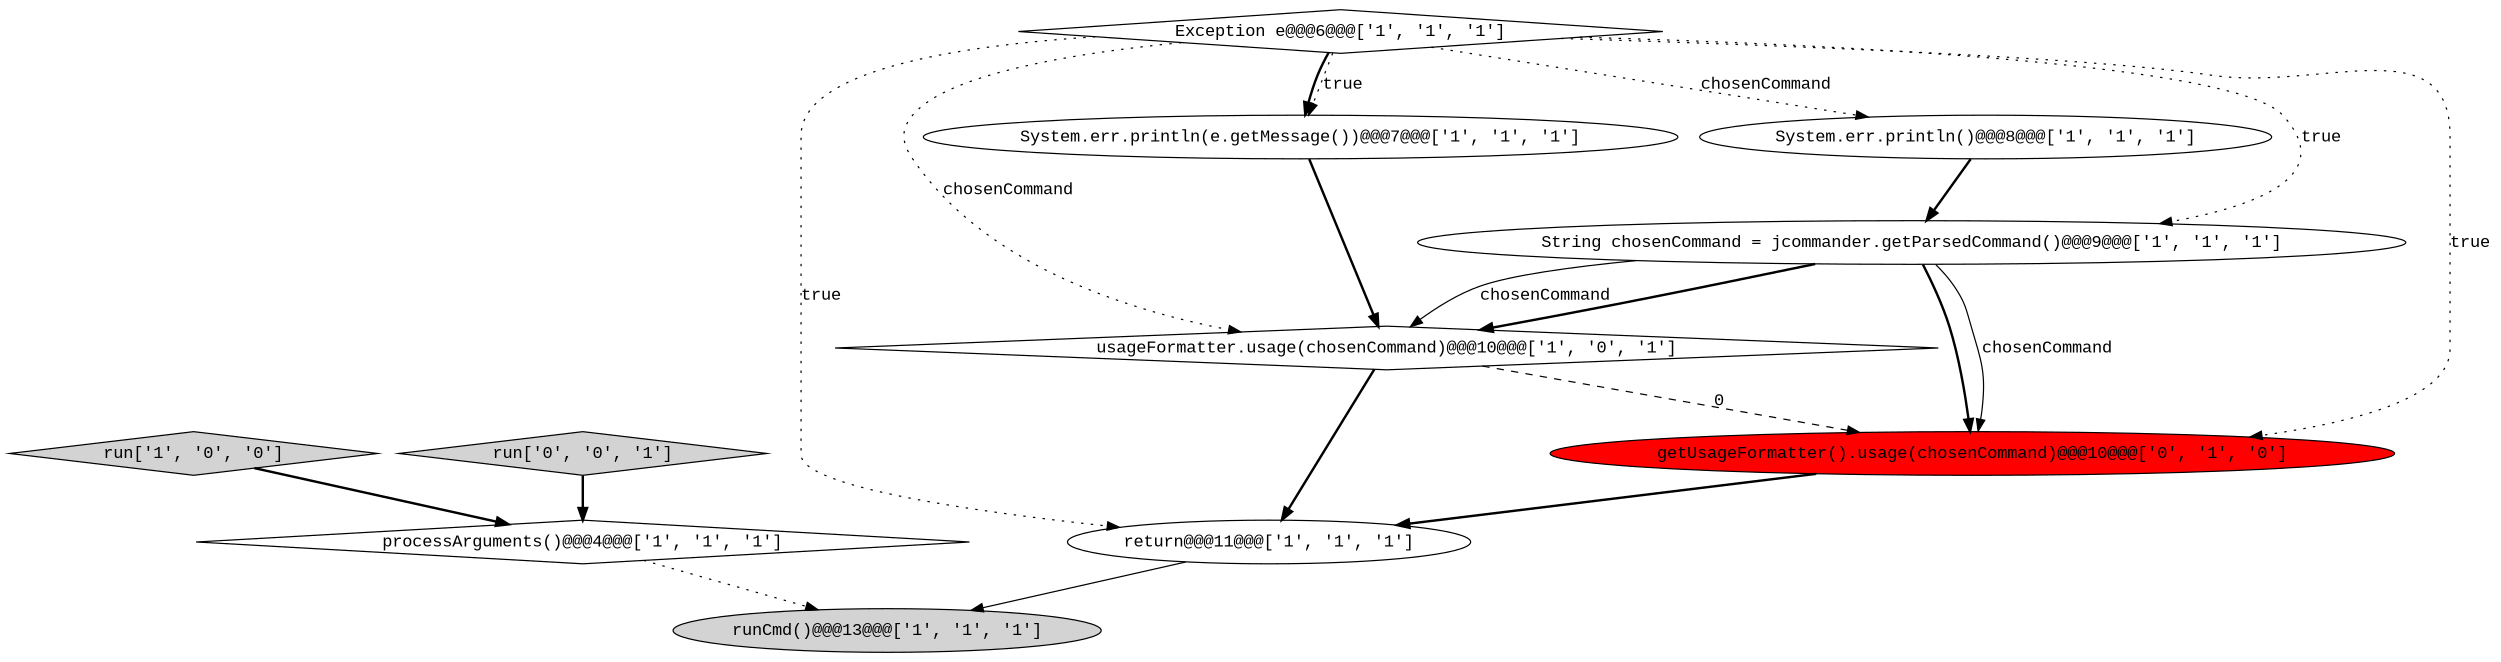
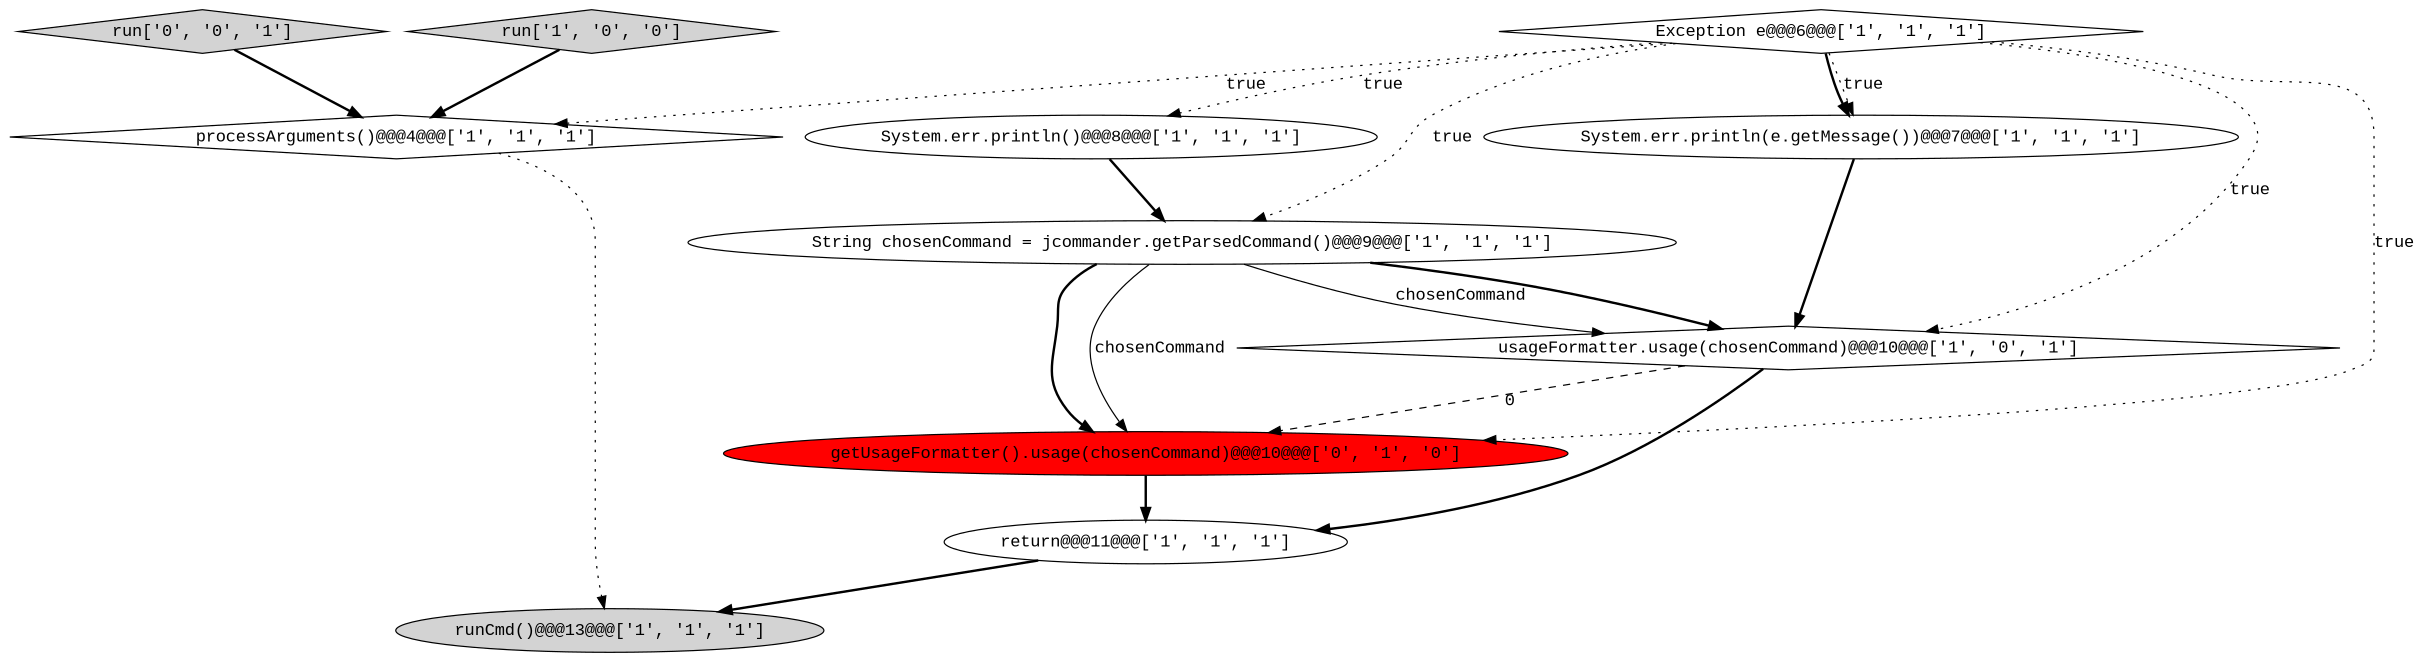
edge "Exception e@@@6@@@['1', '1', '1']" -> "System.err.println()@@@8@@@['1', '1', '1']": label "chosenCommand" -> "true"
edge "Exception e@@@6@@@['1', '1', '1']" -> "usageFormatter.usage(chosenCommand)@@@10@@@['1', '0', '1']": label "chosenCommand" -> "true"
edge "Exception e@@@6@@@['1', '1', '1']" -> "return@@@11@@@['1', '1', '1']": now "Exception e@@@6@@@['1', '1', '1']" -> "processArguments()@@@4@@@['1', '1', '1']"
edge "return@@@11@@@['1', '1', '1']" -> "runCmd()@@@13@@@['1', '1', '1']": style solid -> bold
